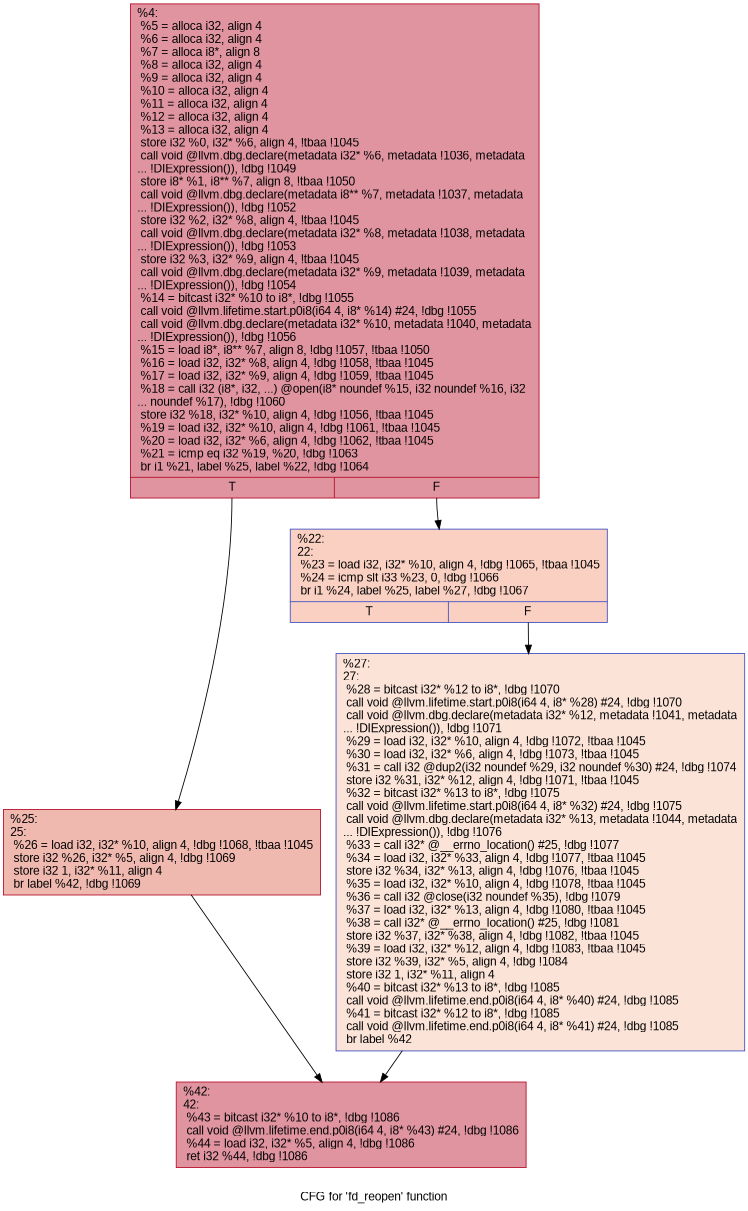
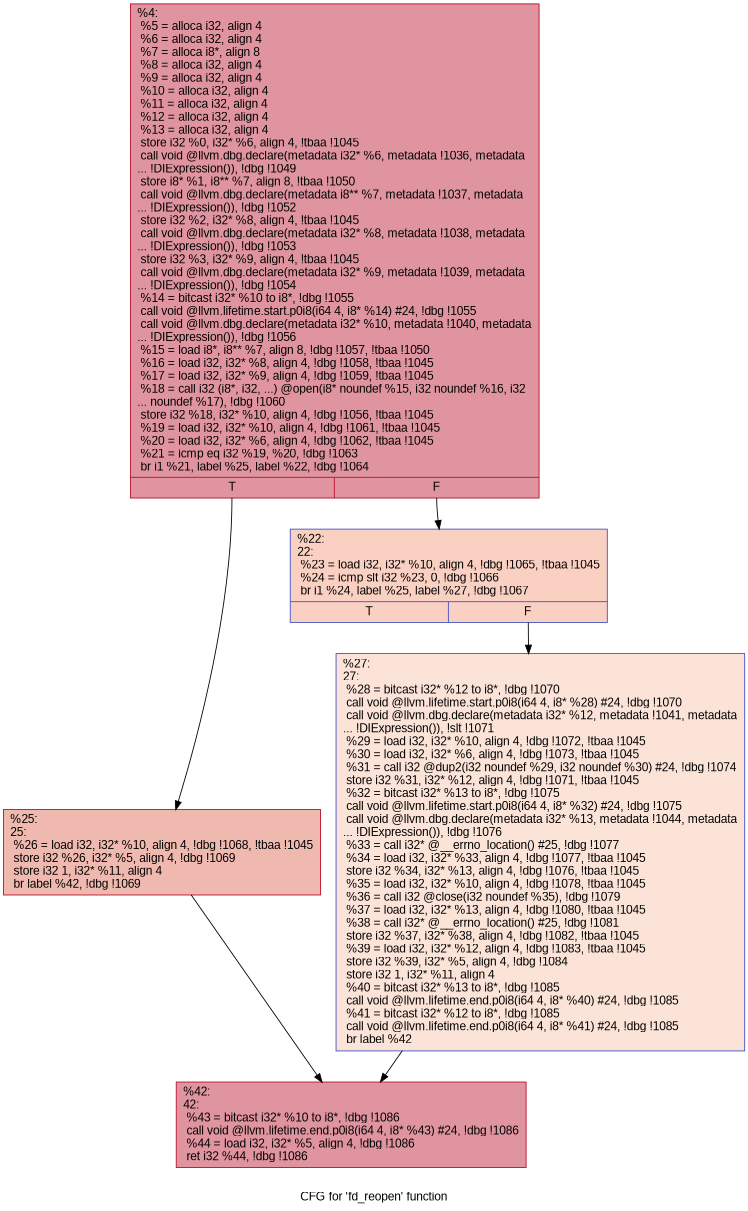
node "%22:": text "%24 = icmp slt i33 %23, 0, !dbg !1066" -> "%24 = icmp slt i32 %23, 0, !dbg !1066"
node "%27:": text "... !DIExpression()), !dbg !1071" -> "... !DIExpression()), !slt !1071"
